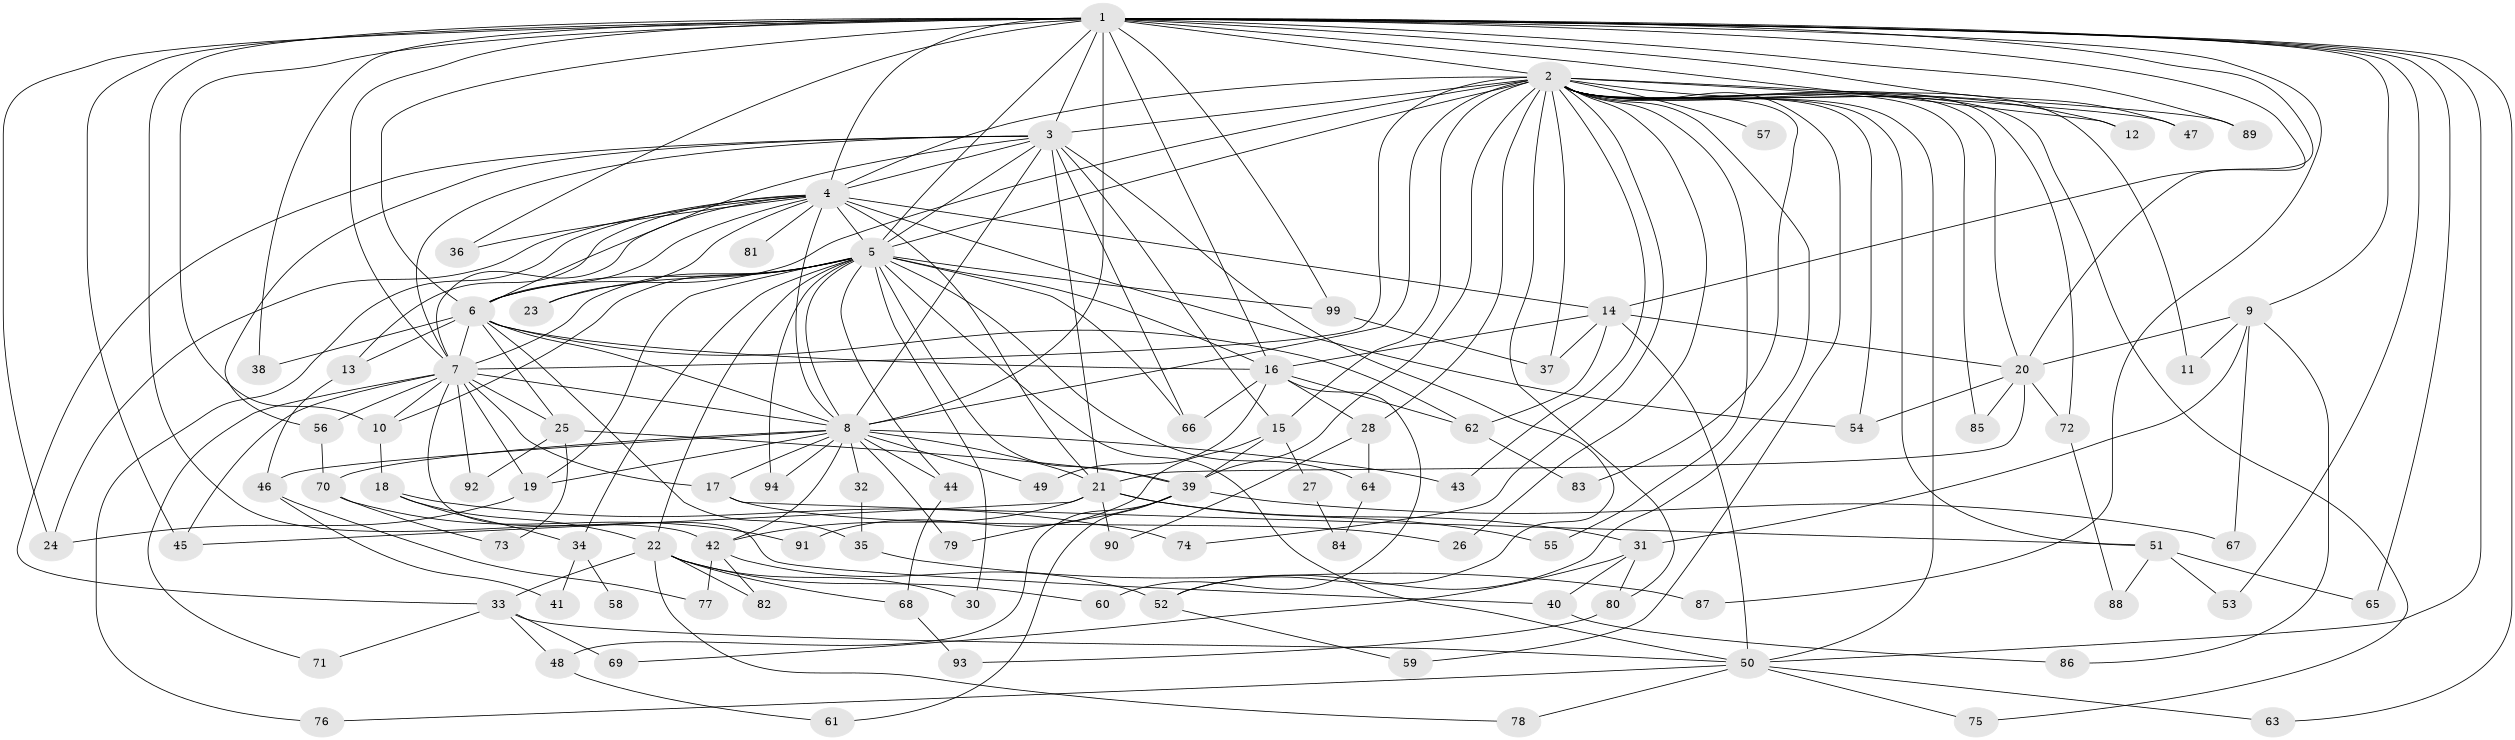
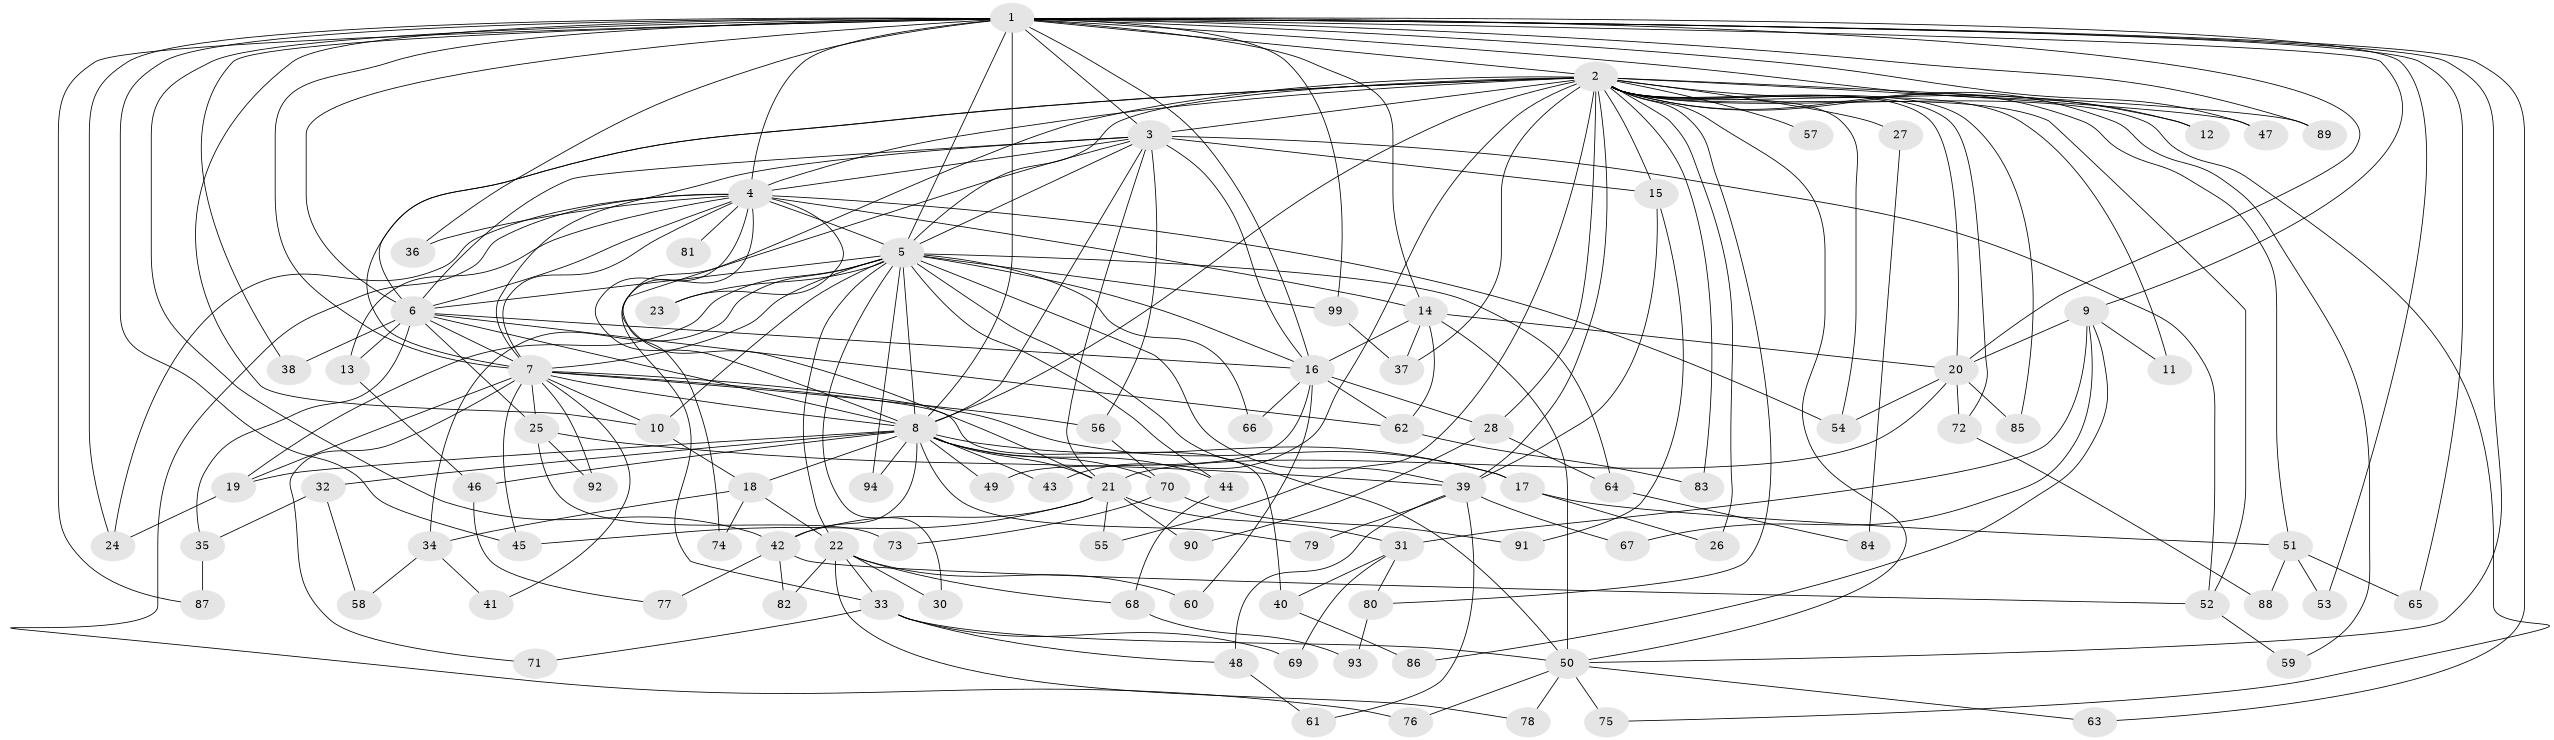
edge "3" -- "66": now "3" -- "16"
edge "8" -- "18": added
edge "15" -- "27": now "2" -- "27"
edge "32" -- "58": added
edge "46" -- "41": now "7" -- "41"
